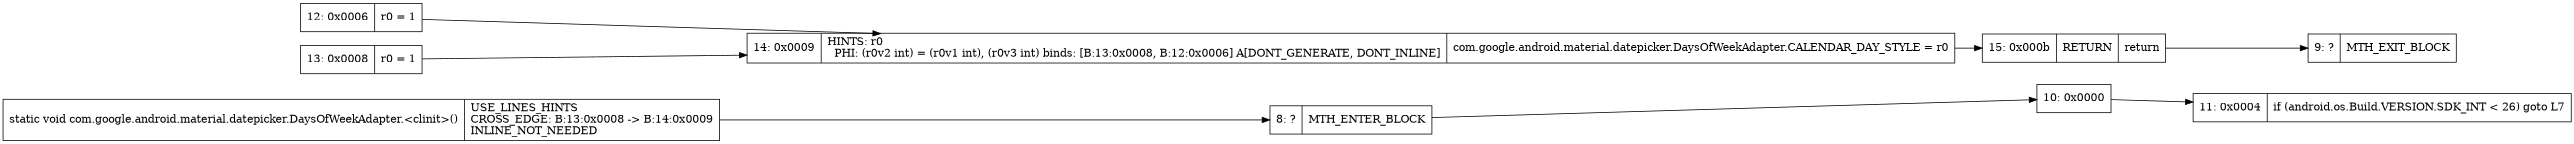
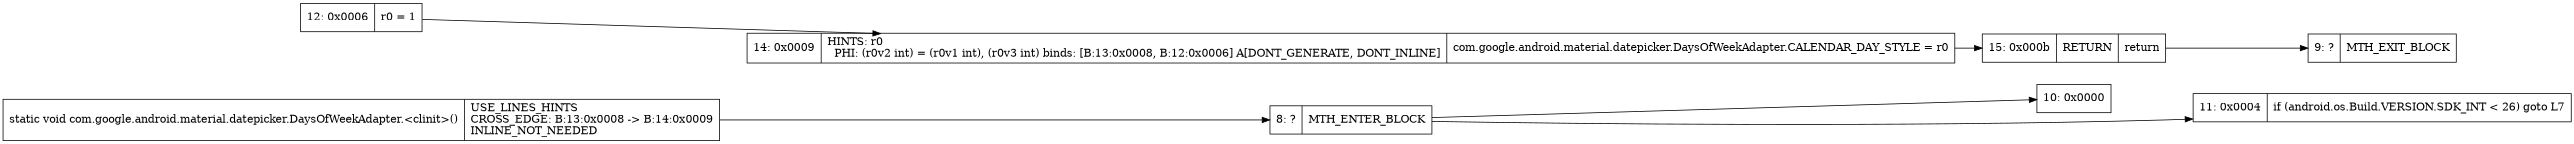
node "13: 0x0008": removed
edge "10: 0x0000" -> "11: 0x0004": now "8: ?" -> "11: 0x0004"
